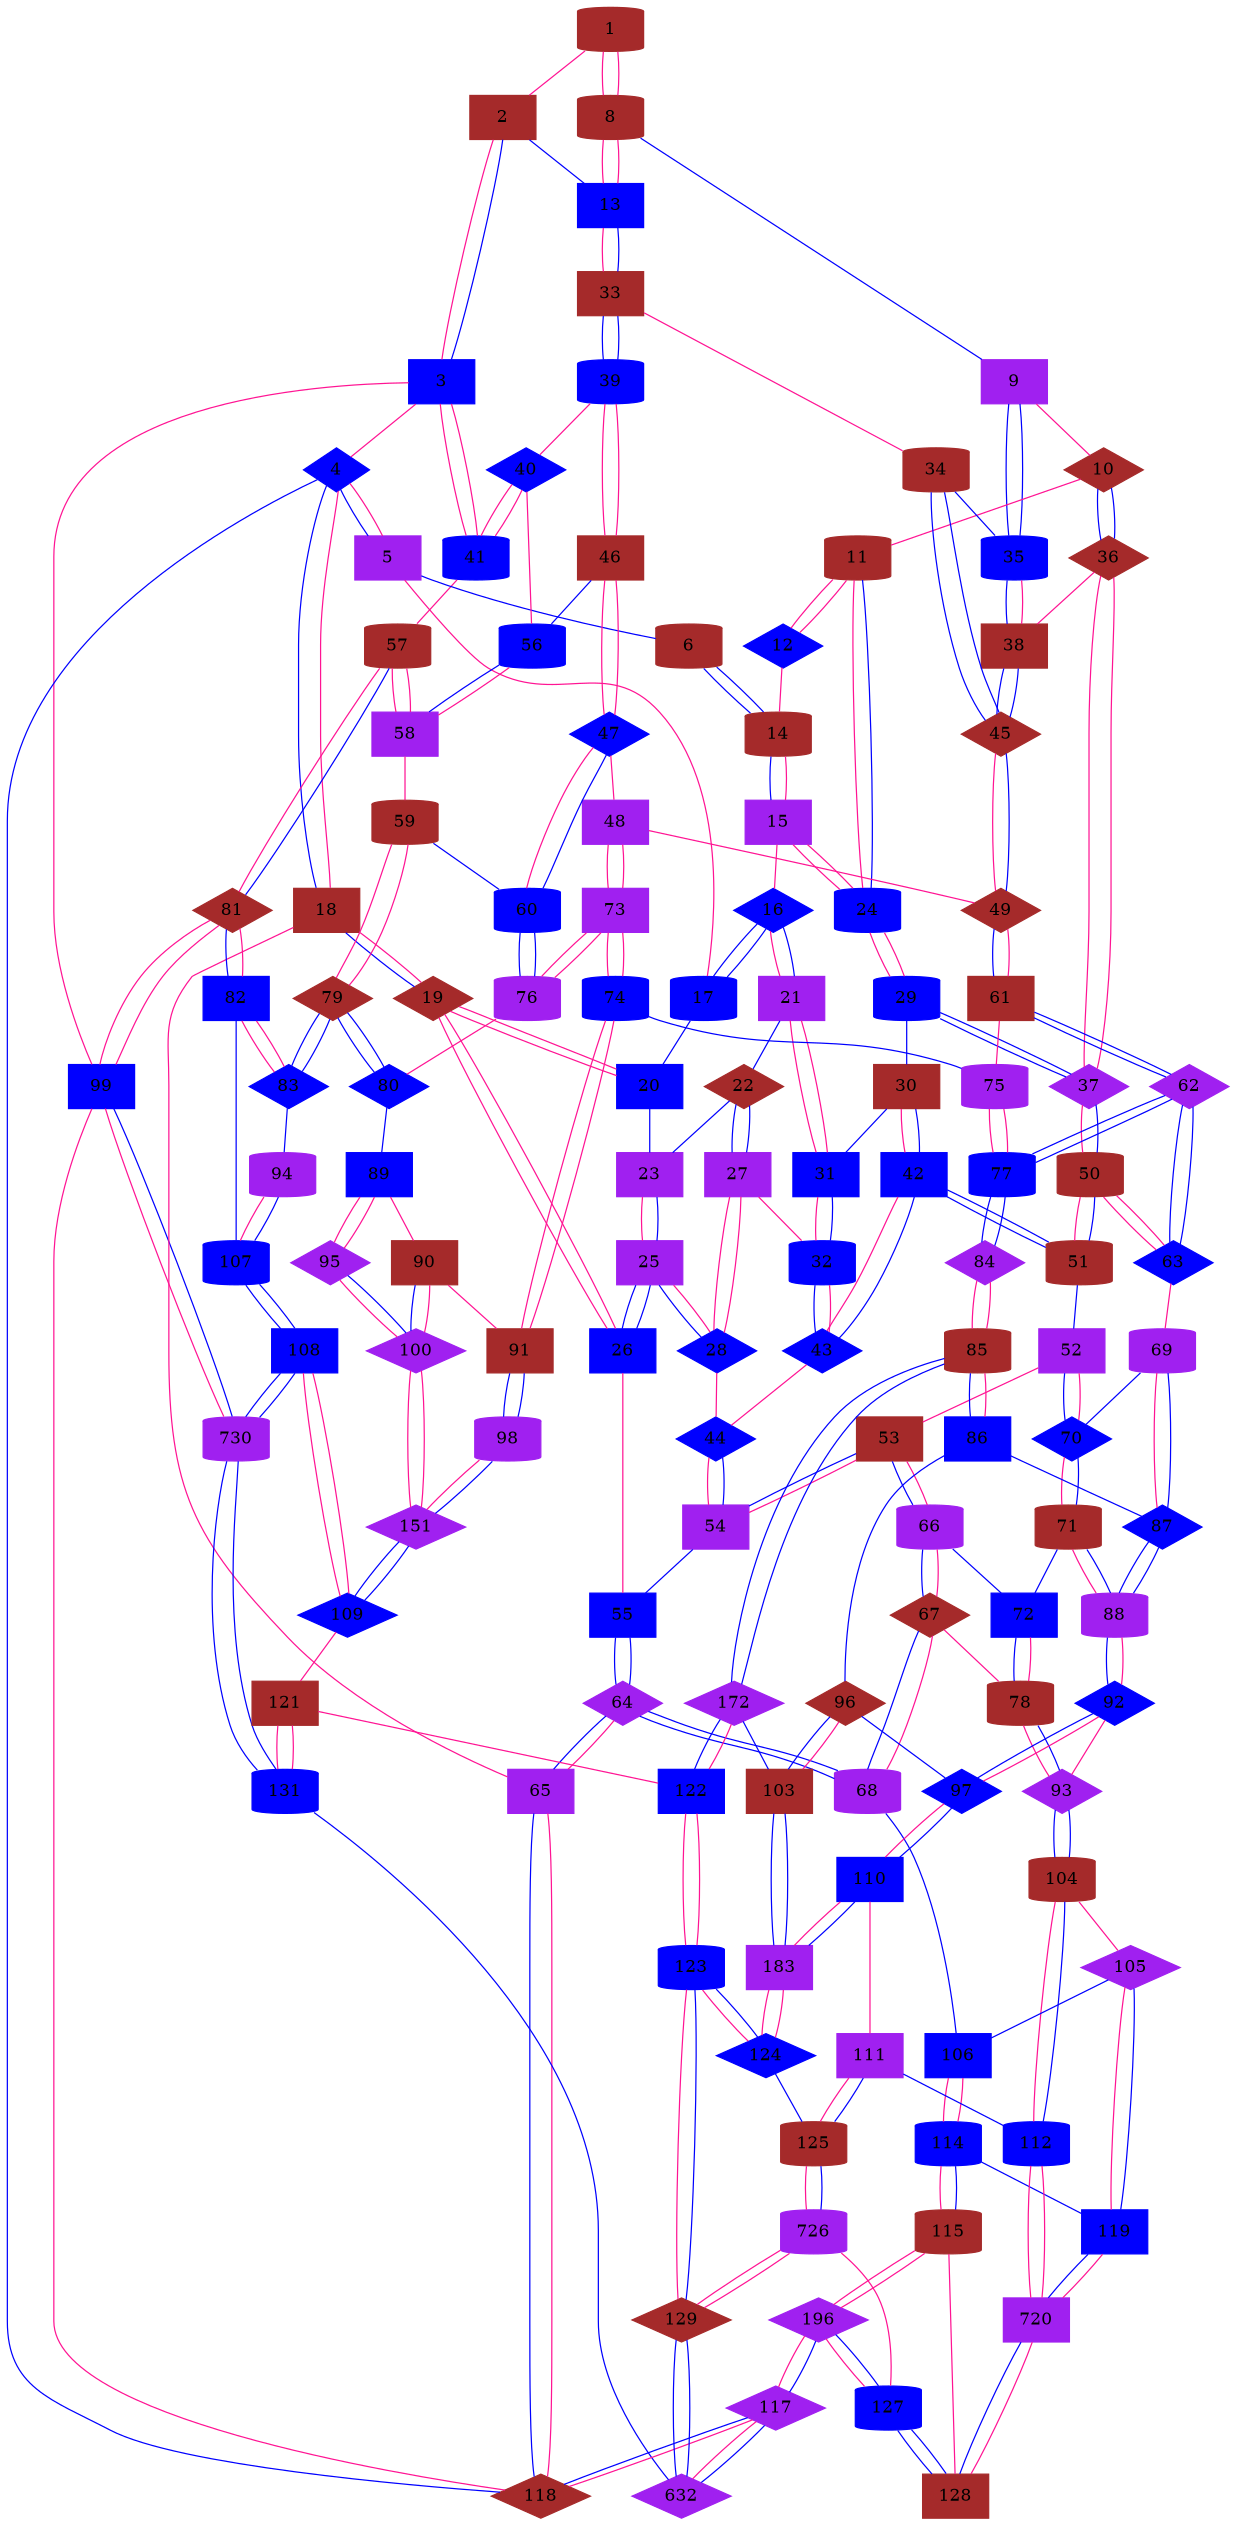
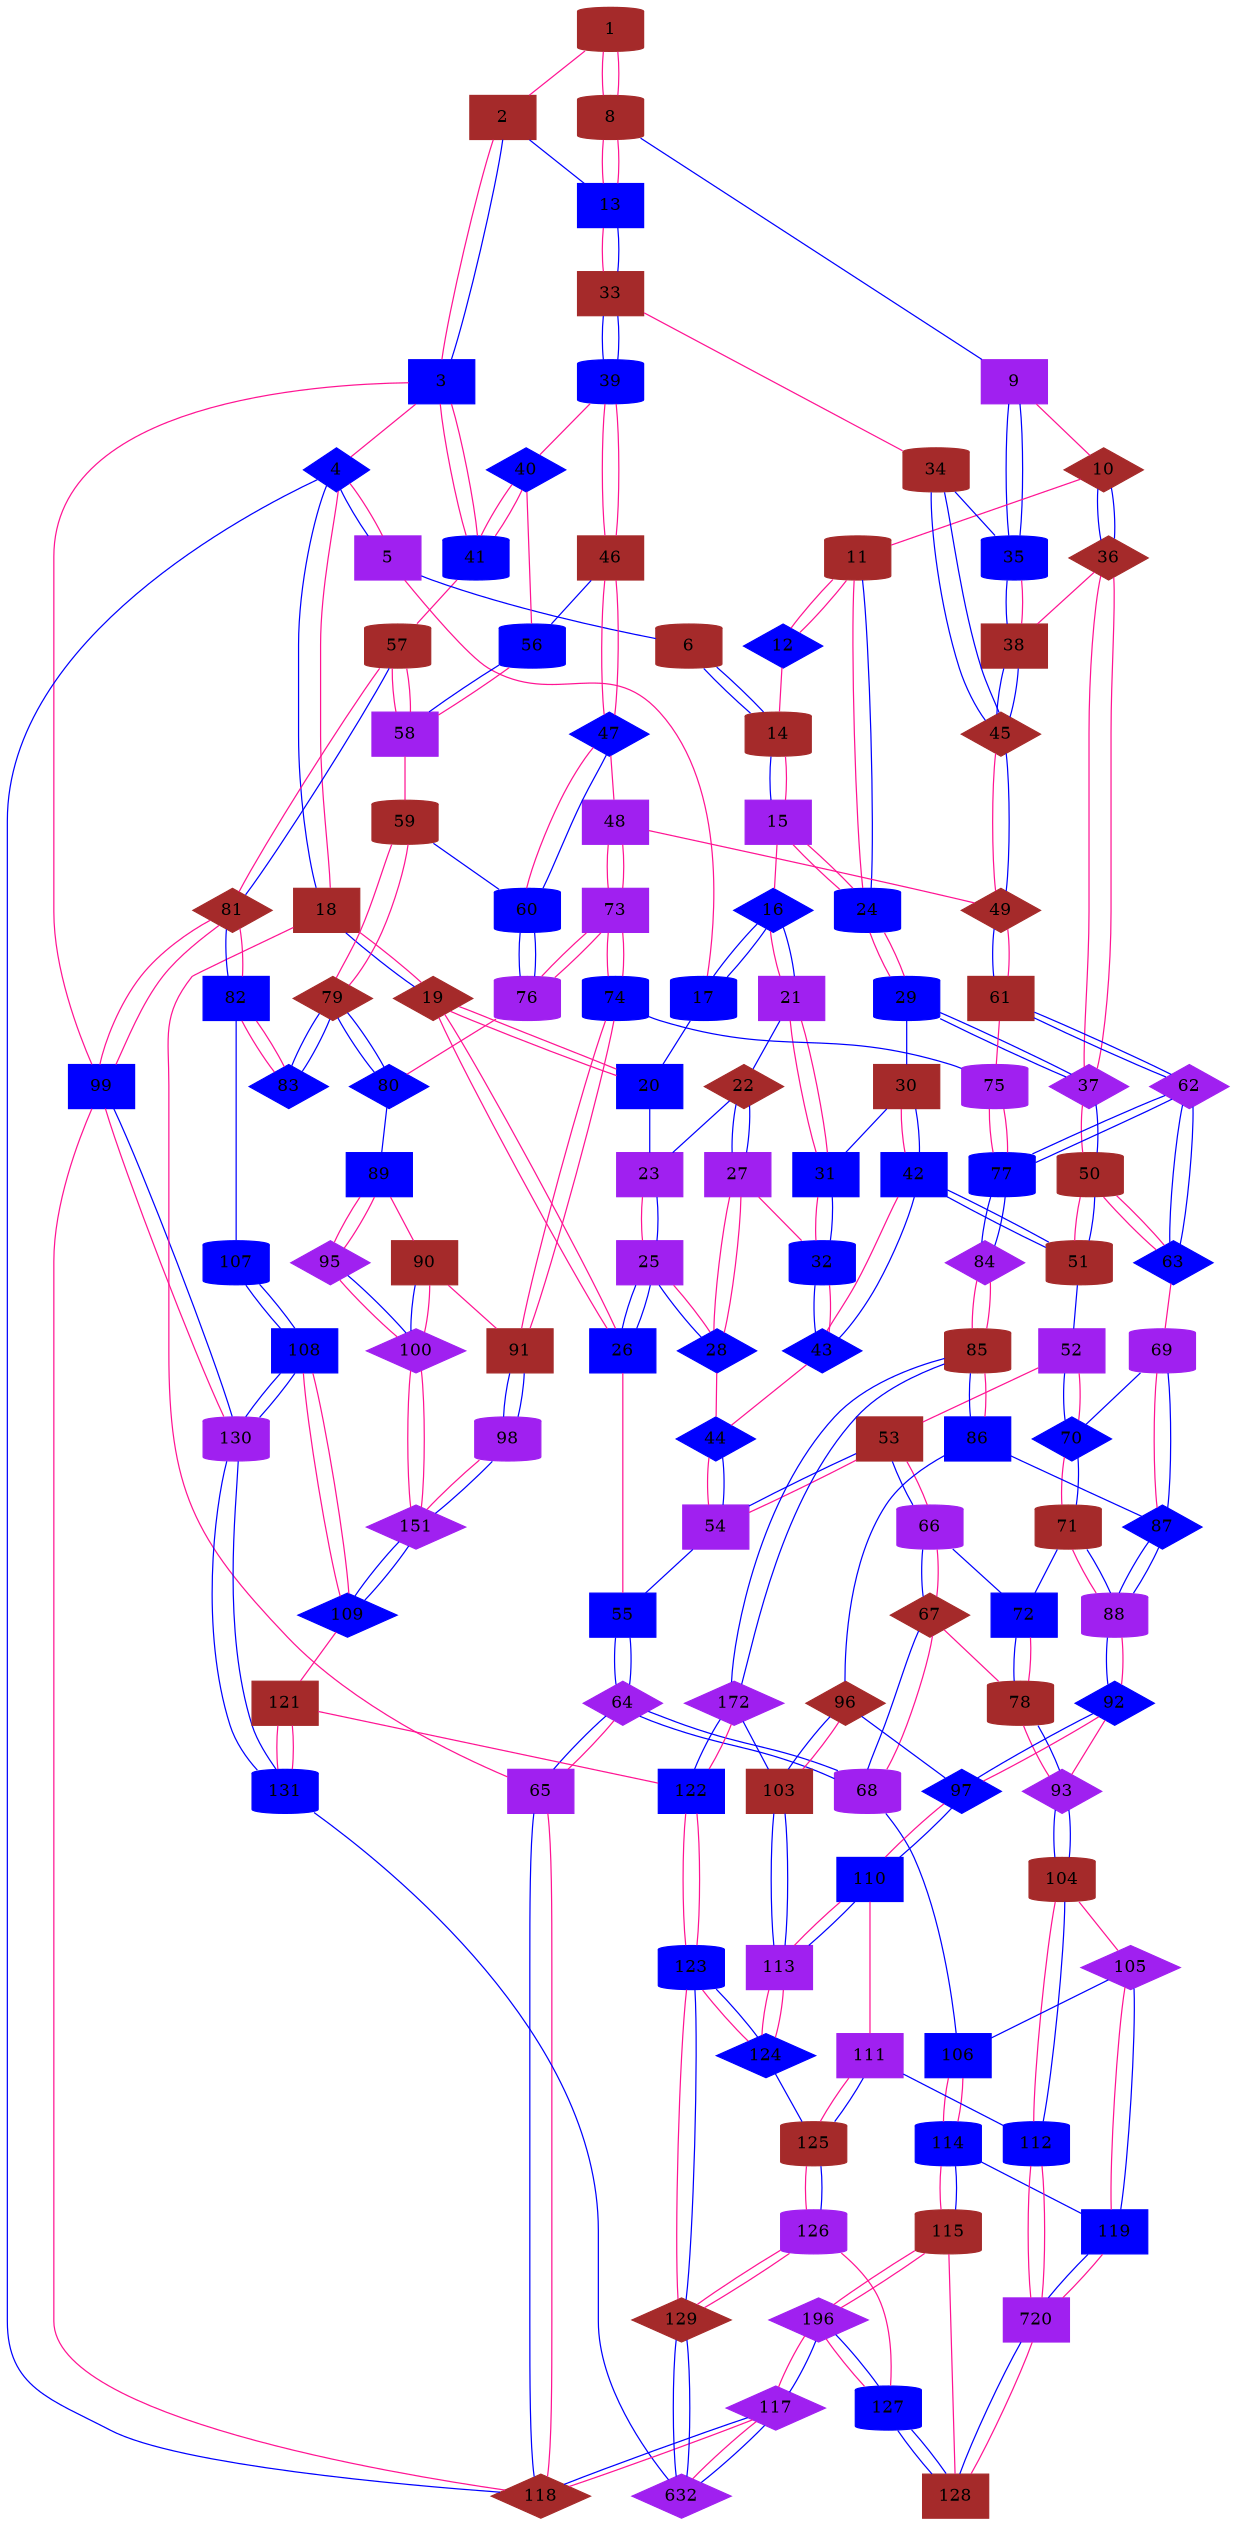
node "94": removed
node "730": label "730" -> "130"
node "183": label "183" -> "113"
node "726": label "726" -> "126"
